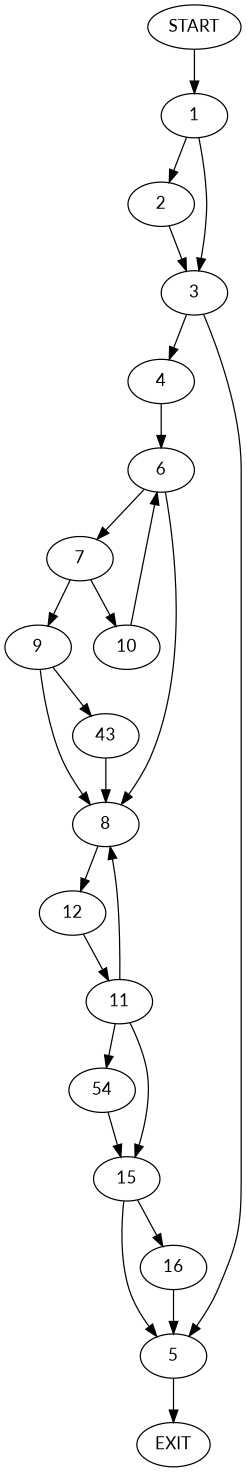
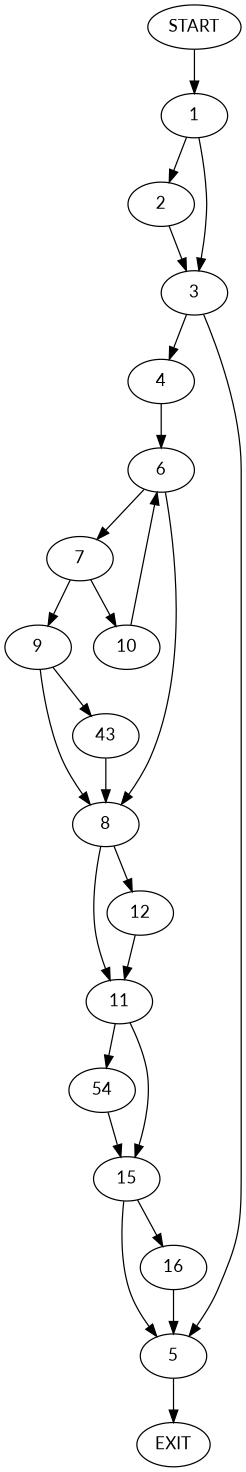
edge "11" -> "8": reversed
